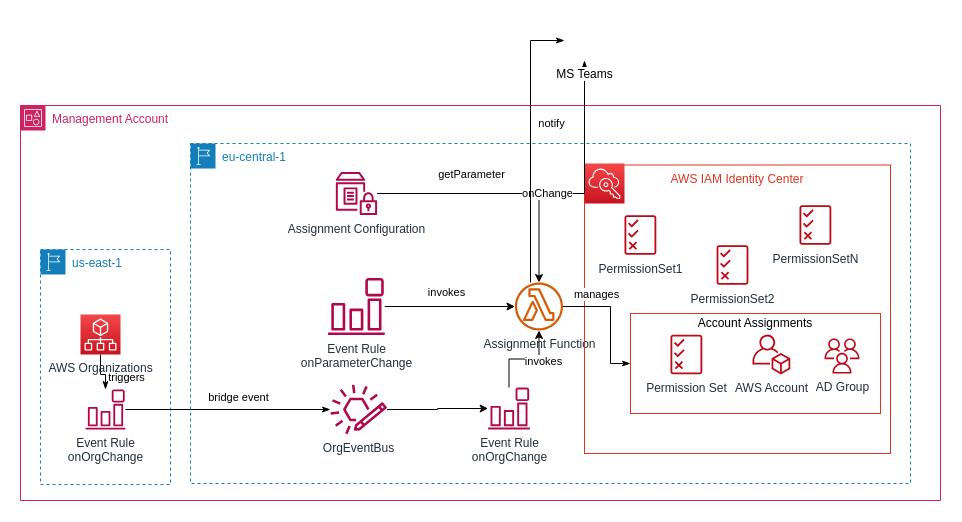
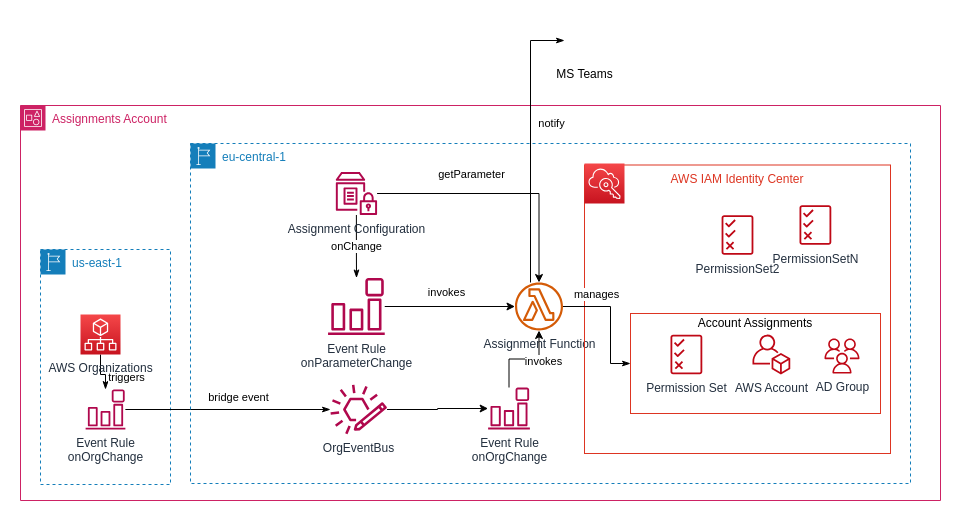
node "Management Account": label "Management Account" -> "Assignments Account"
edge "Assignment Configuration" -> "MS Teams": now "Assignment Configuration" -> "Event Rule onParameterChange"
node "PermissionSet1": removed
node "PermissionSet2": moved (732, 265) -> (737, 235)
